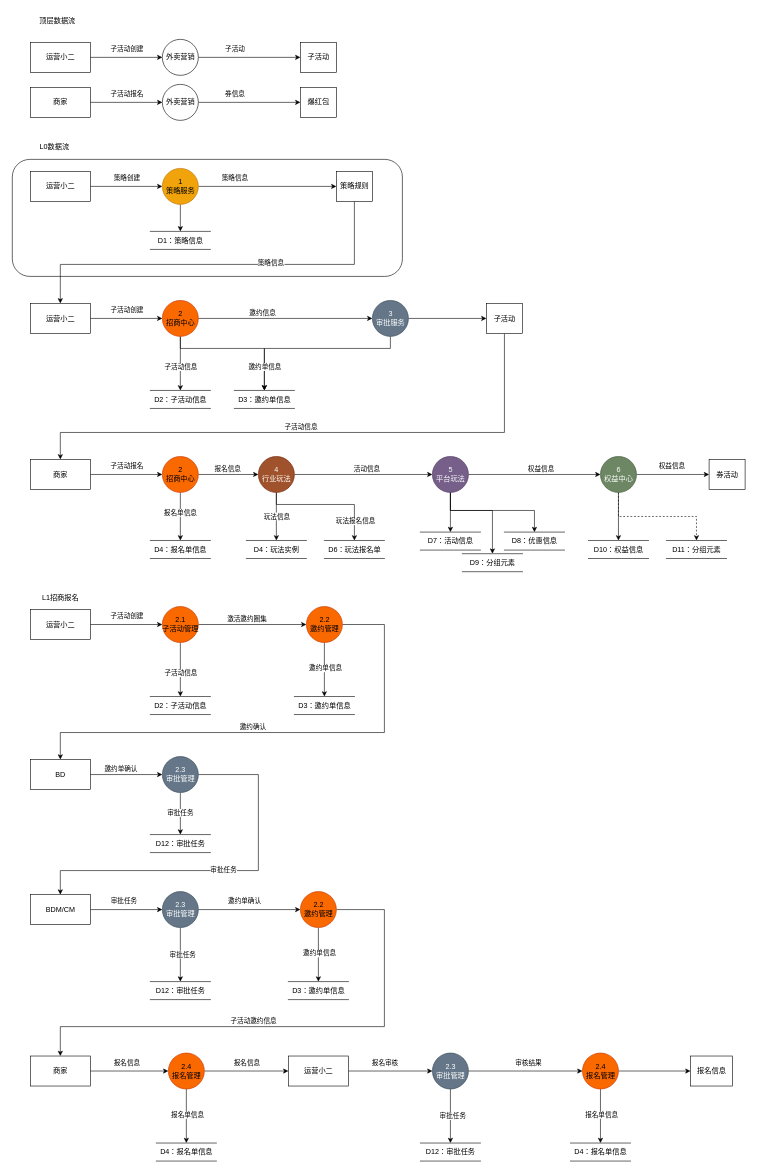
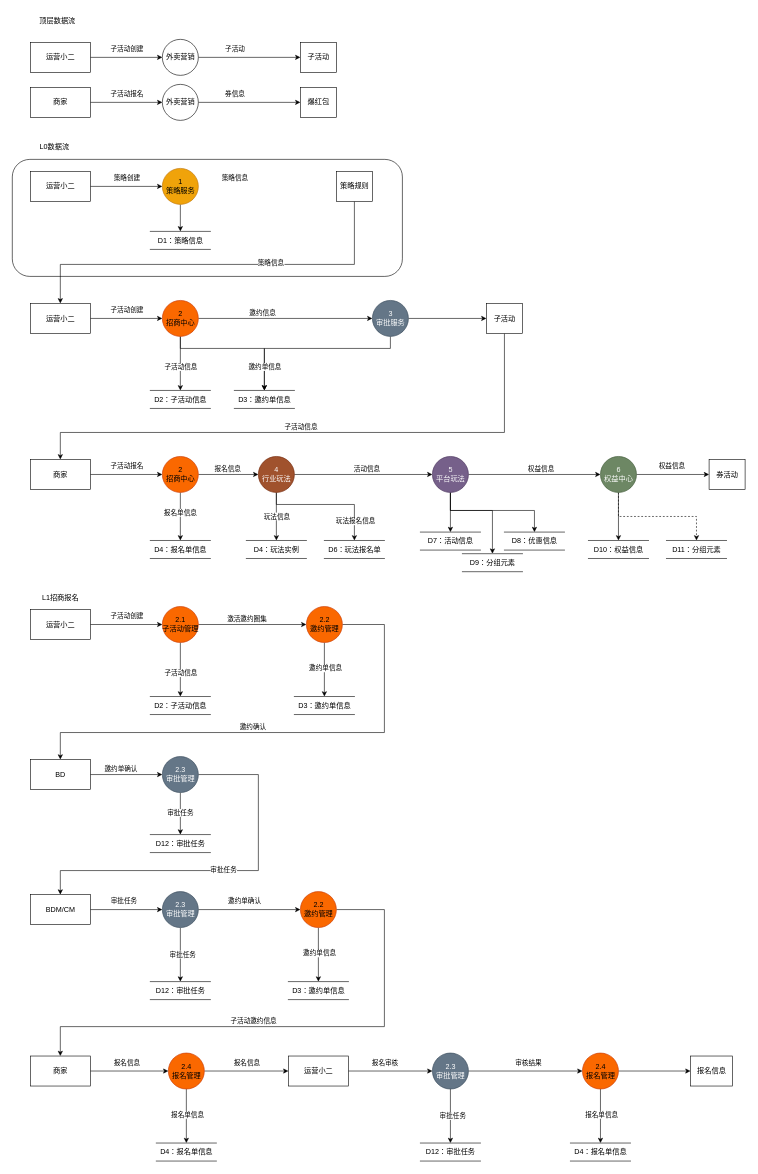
edge "1 策略服务" -> "策略规则": removed
